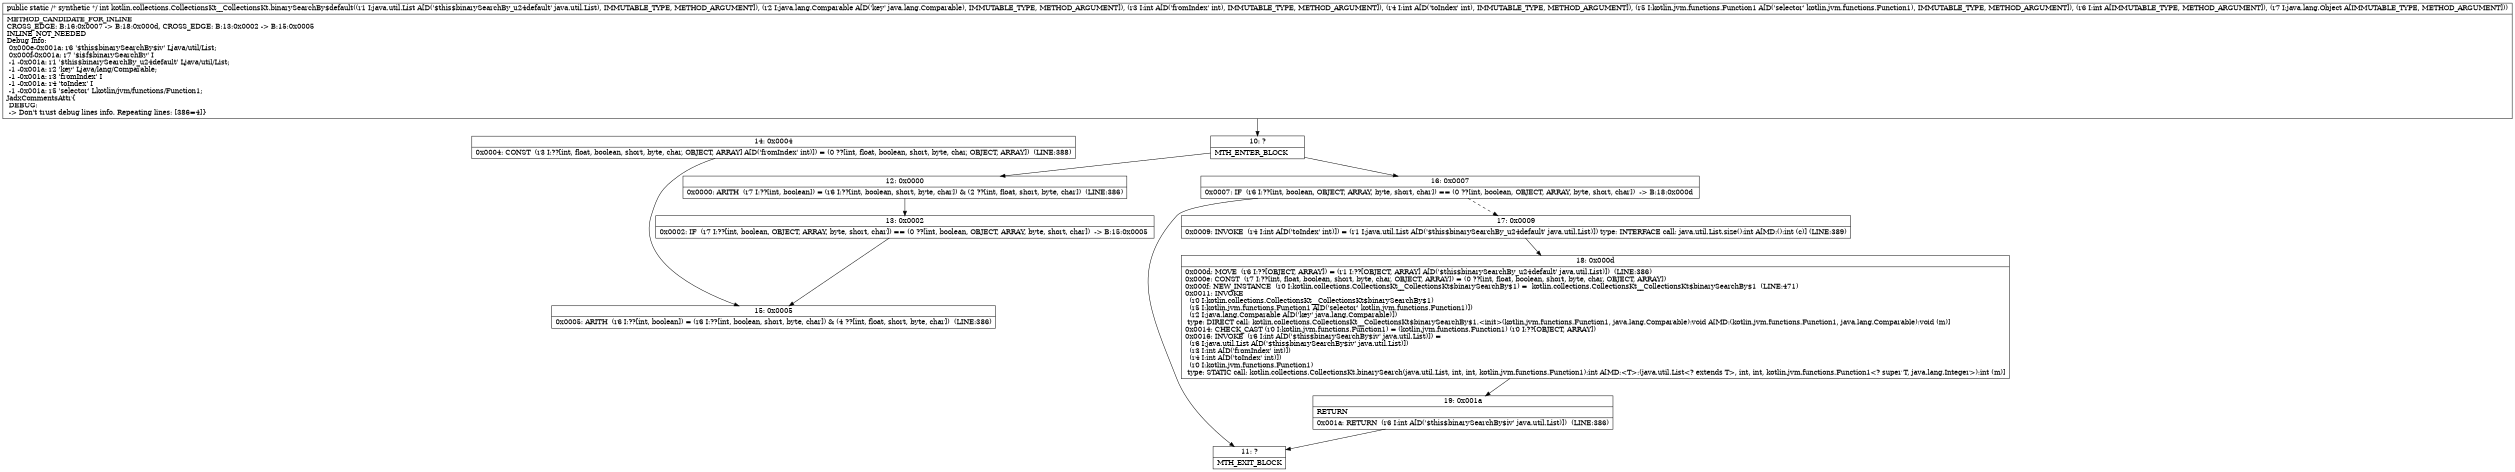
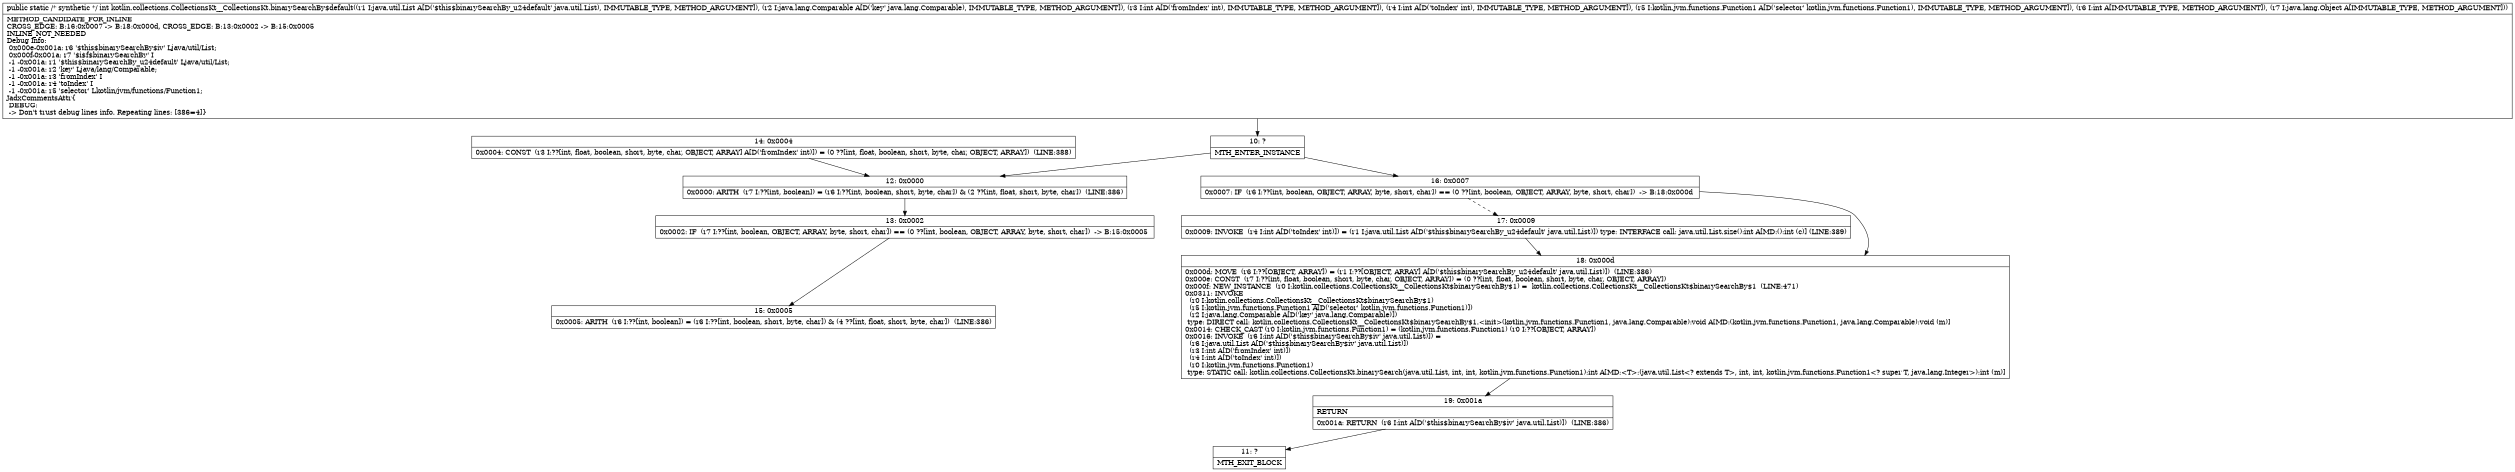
node "10: ?": text "MTH_ENTER_BLOCK" -> "MTH_ENTER_INSTANCE"
edge "14: 0x0004" -> "15: 0x0005": now "14: 0x0004" -> "12: 0x0000"
node "18: 0x000d": text "0x0011: INVOKE" -> "0x0311: INVOKE"
edge "16: 0x0007" -> "11: ?": now "16: 0x0007" -> "18: 0x000d"
